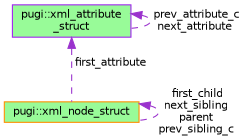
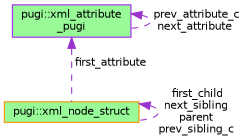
node "pugi::xml_attribute _struct": label "pugi::xml_attribute _struct" -> "pugi::xml_attribute _pugi"
